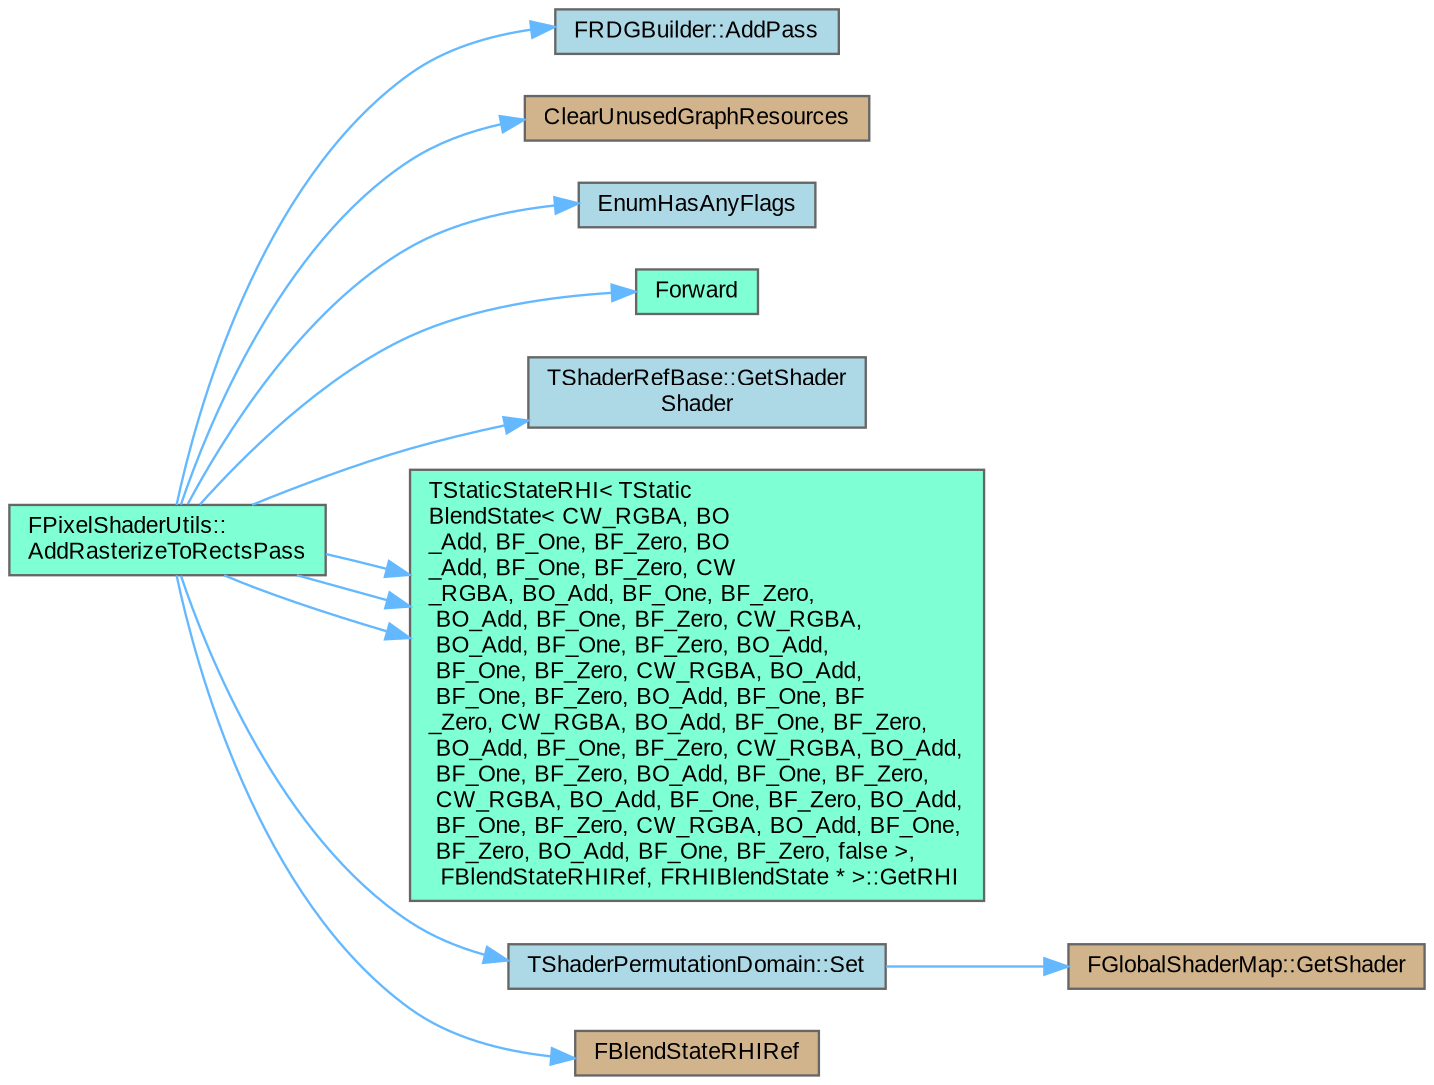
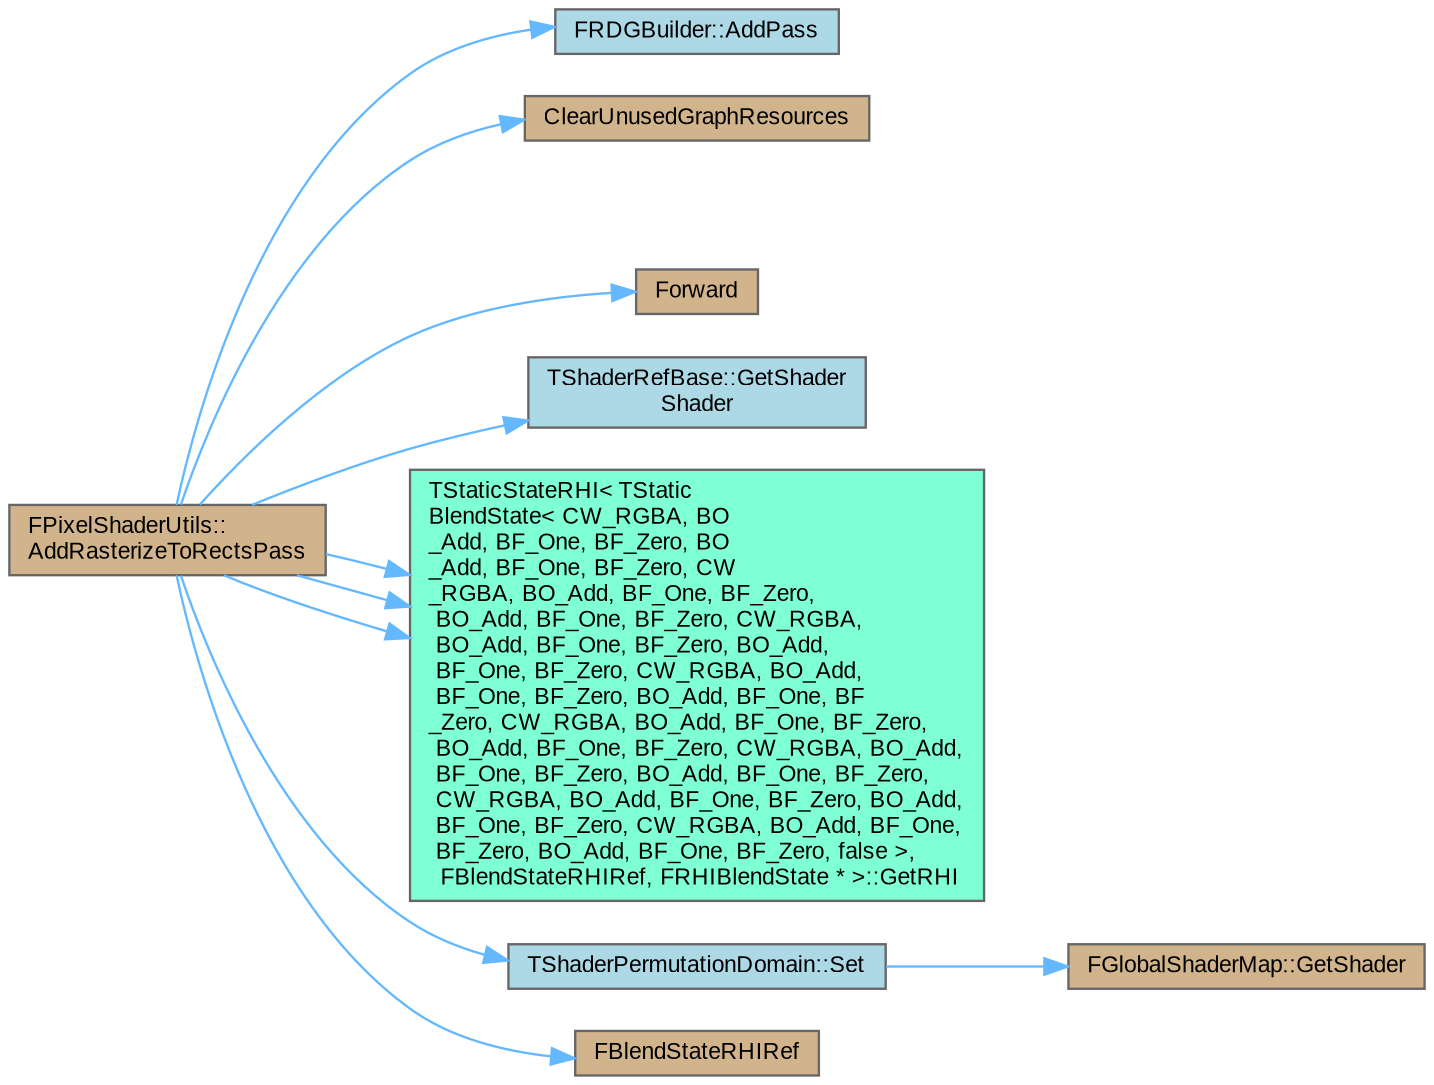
node "EnumHasAnyFlags": removed
node "Forward": fillcolor aquamarine -> tan
node "FPixelShaderUtils:: AddRasterizeToRectsPass": fillcolor aquamarine -> tan
